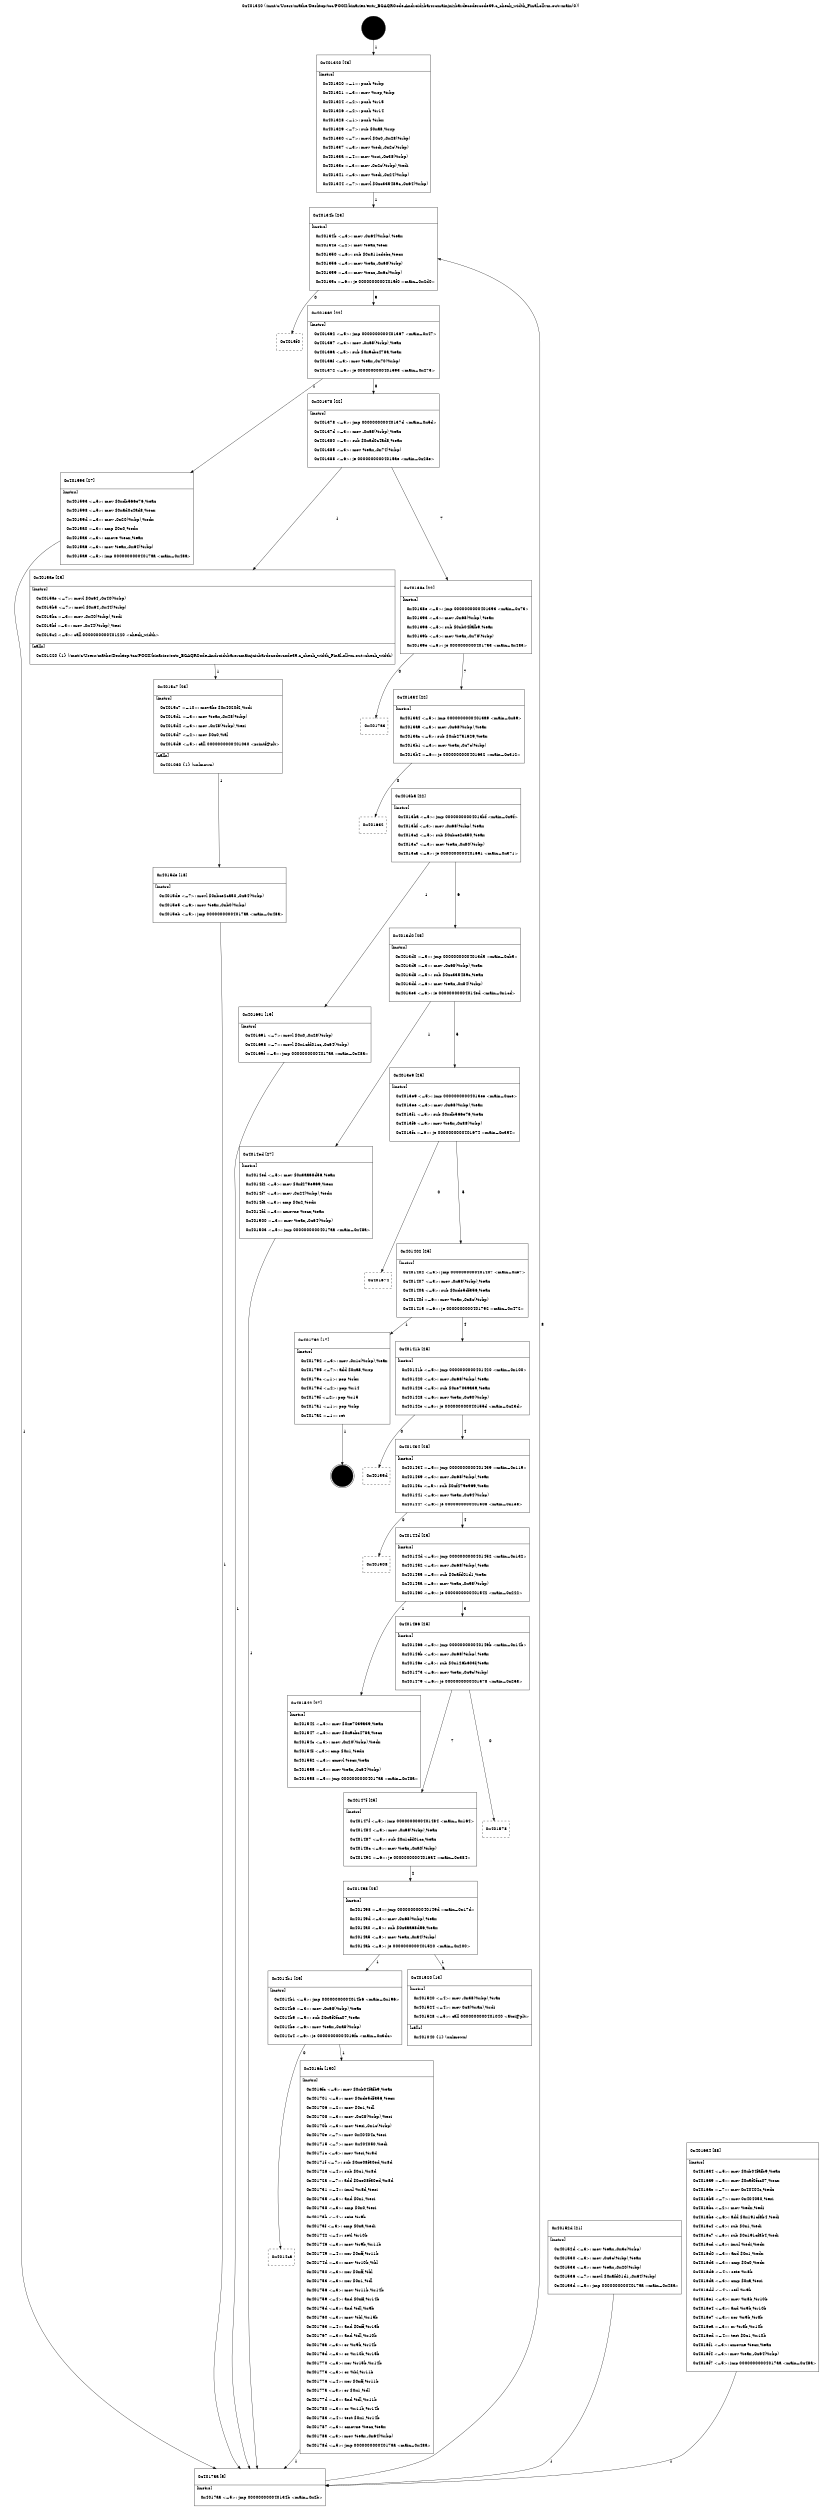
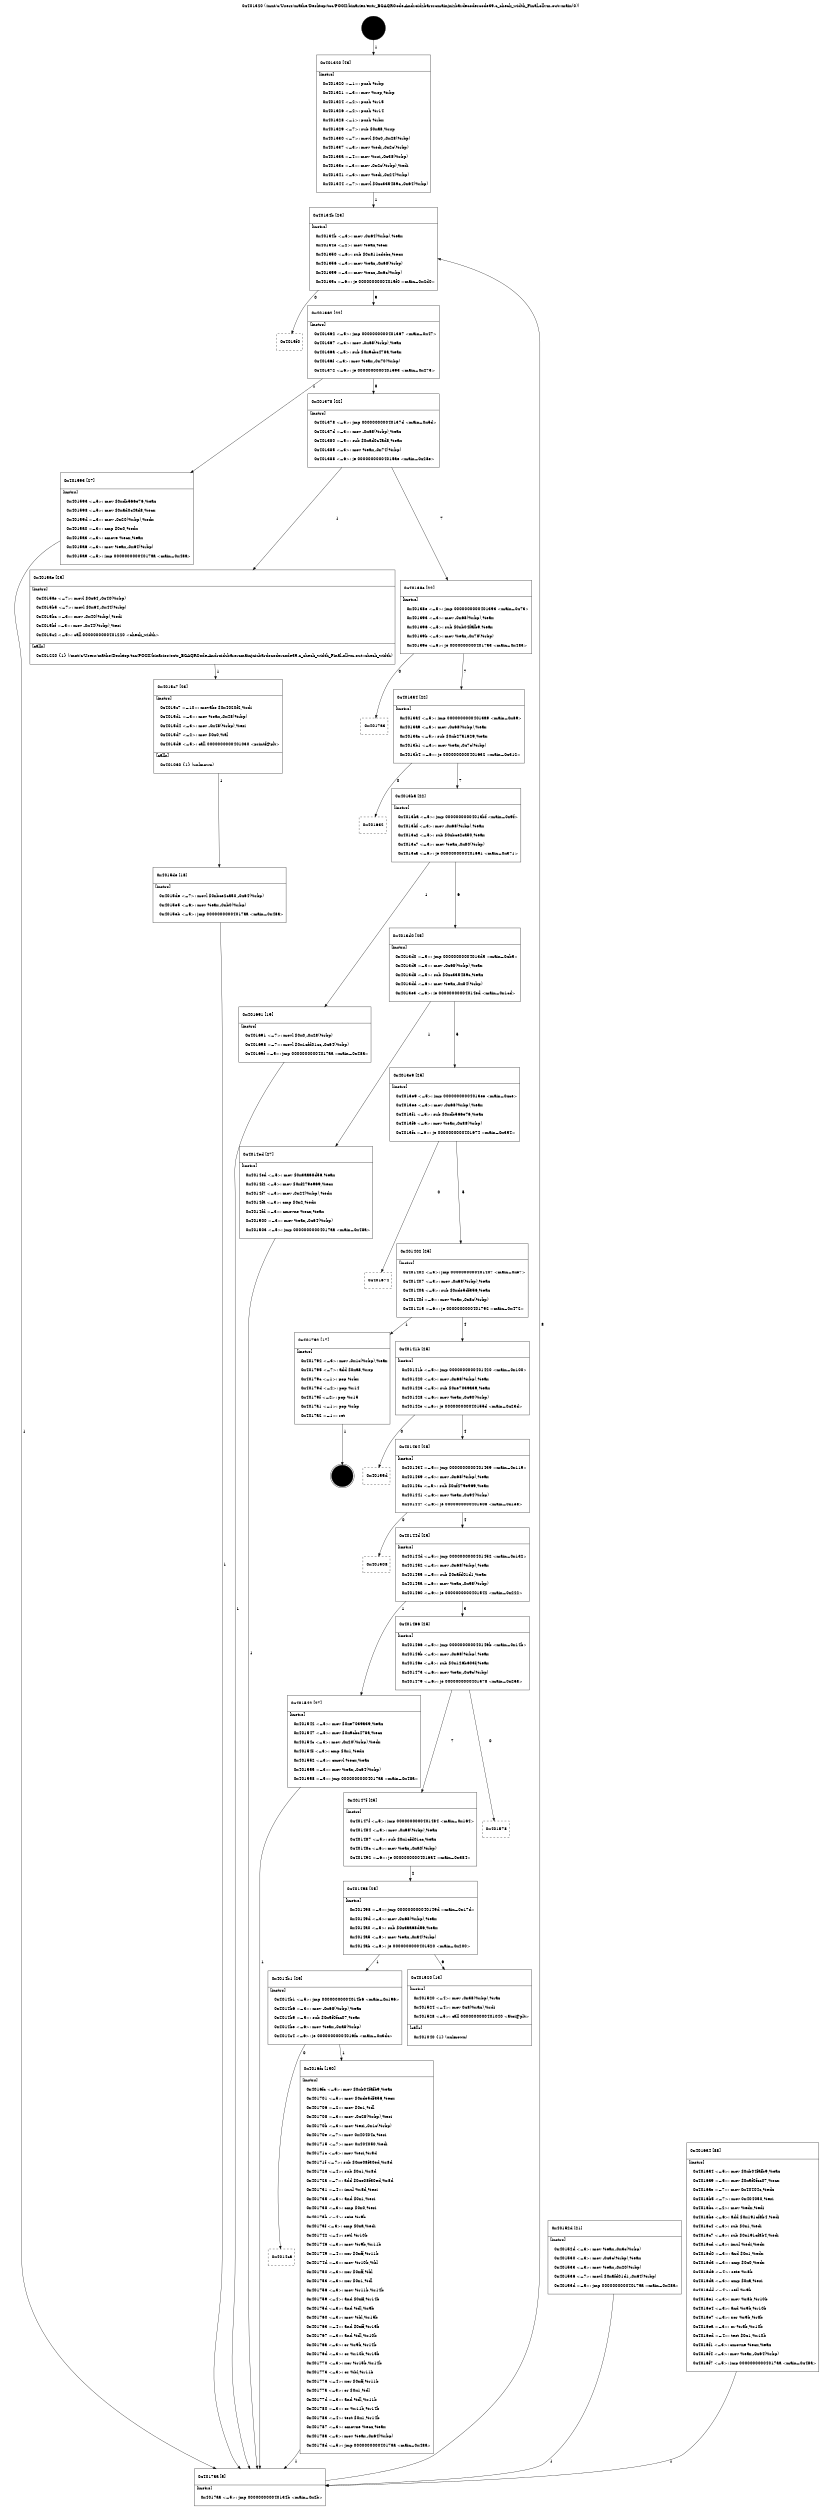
edge "0x4013a4 [22]" -> "0x4013ba [22]": added, label "7"
edge "0x401498 [25]" -> "0x401520 [13]": label " 1" -> " 6"
edge "0x401542 [27]" -> "0x4017aa [5]": added, label "1"
